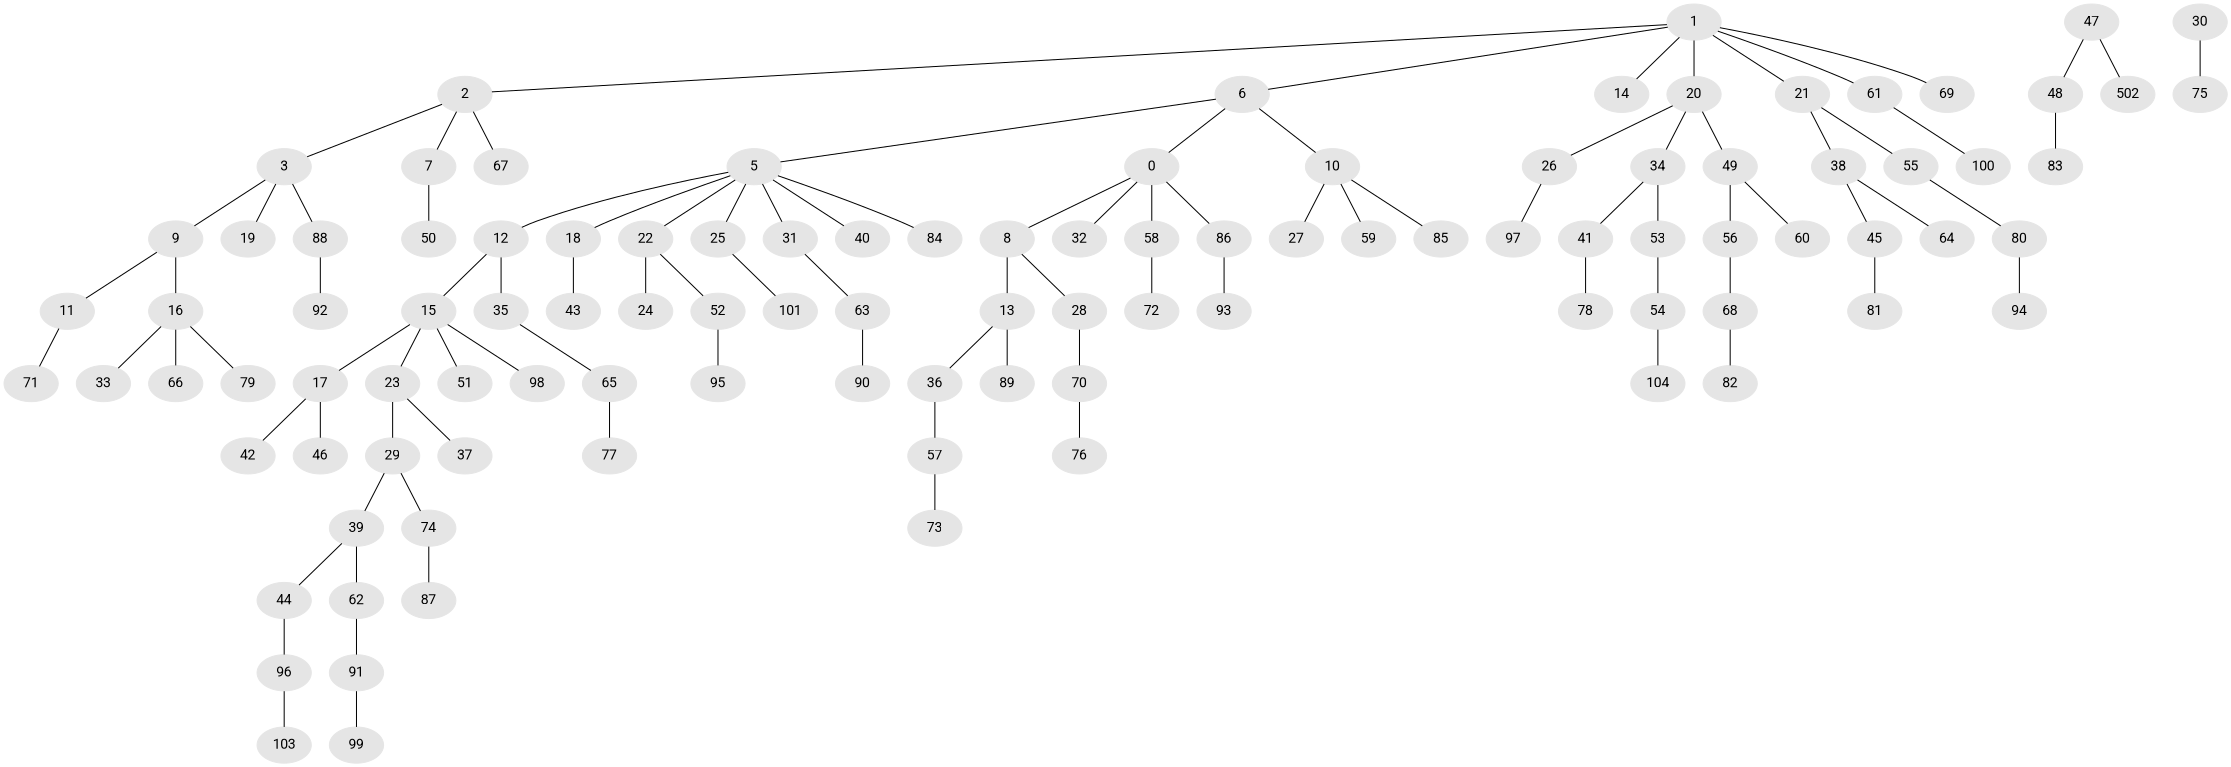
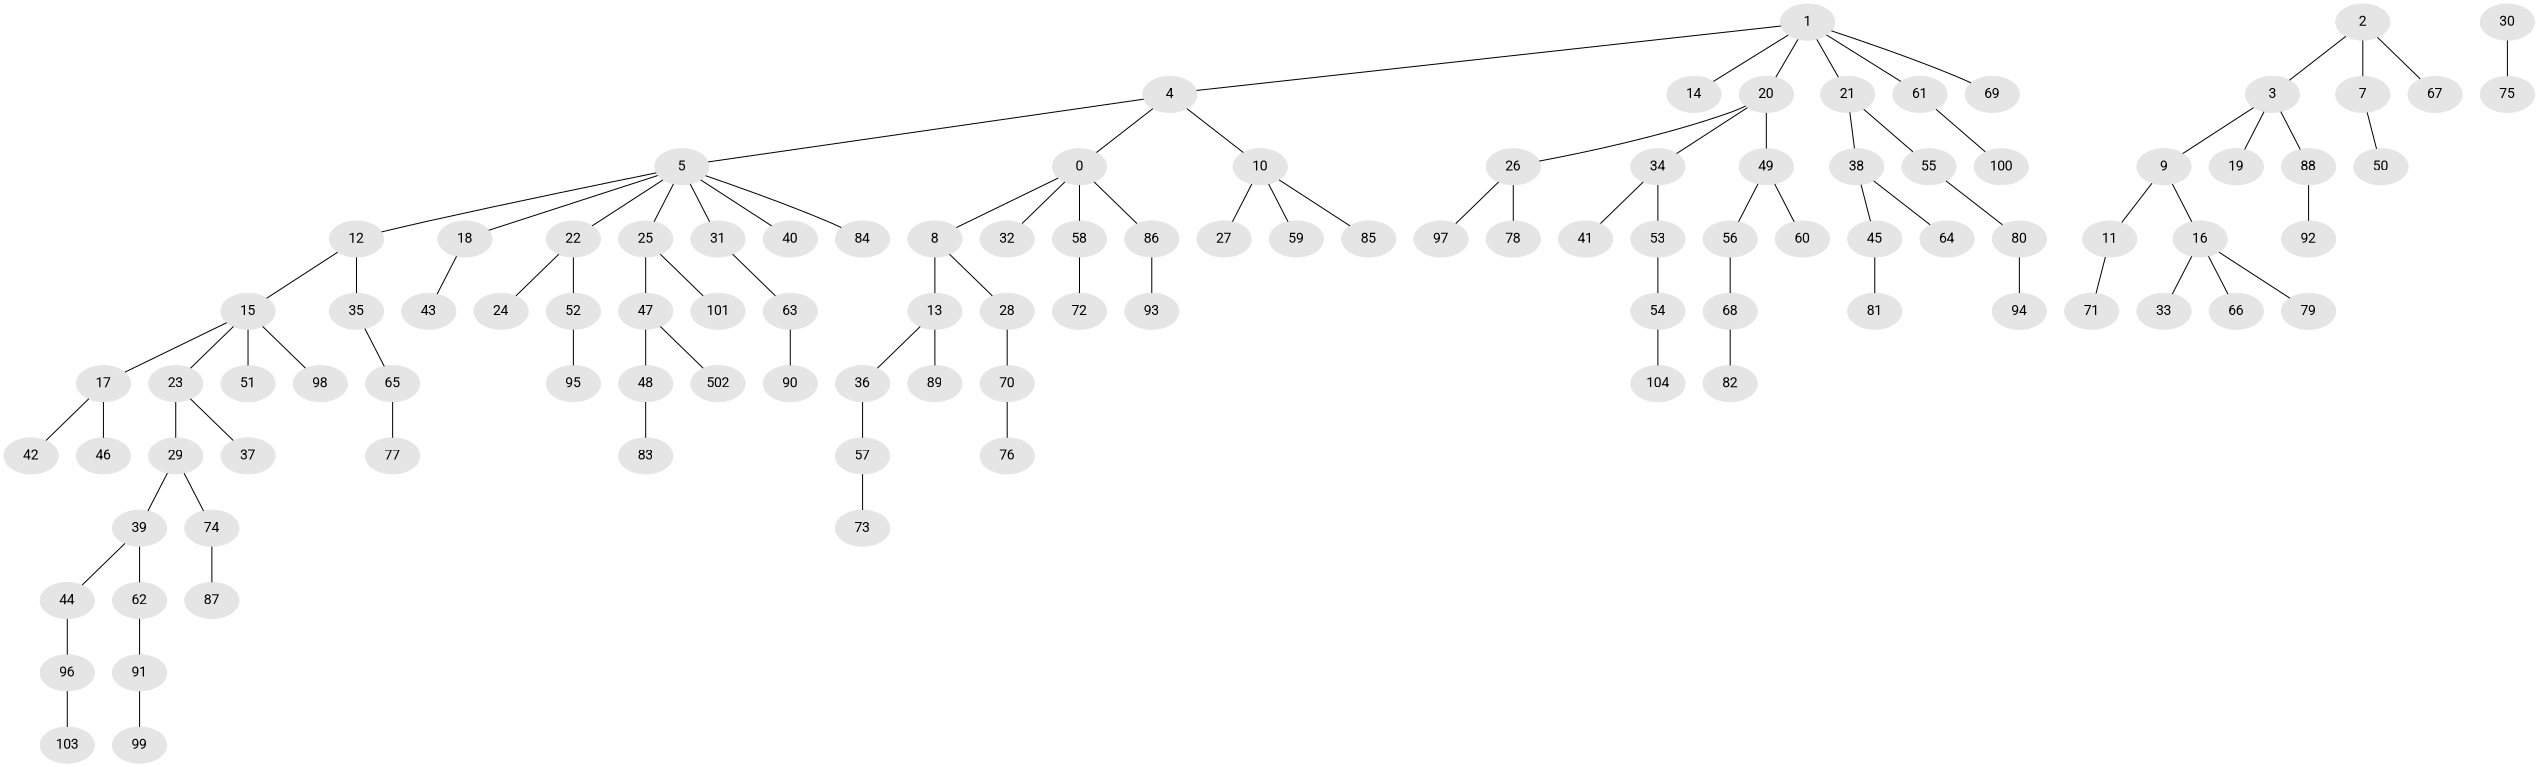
edge "1" -- "2": removed
node "6": label "6" -> "4"
edge "25" -- "47": added
edge "41" -- "78": now "26" -- "78"
